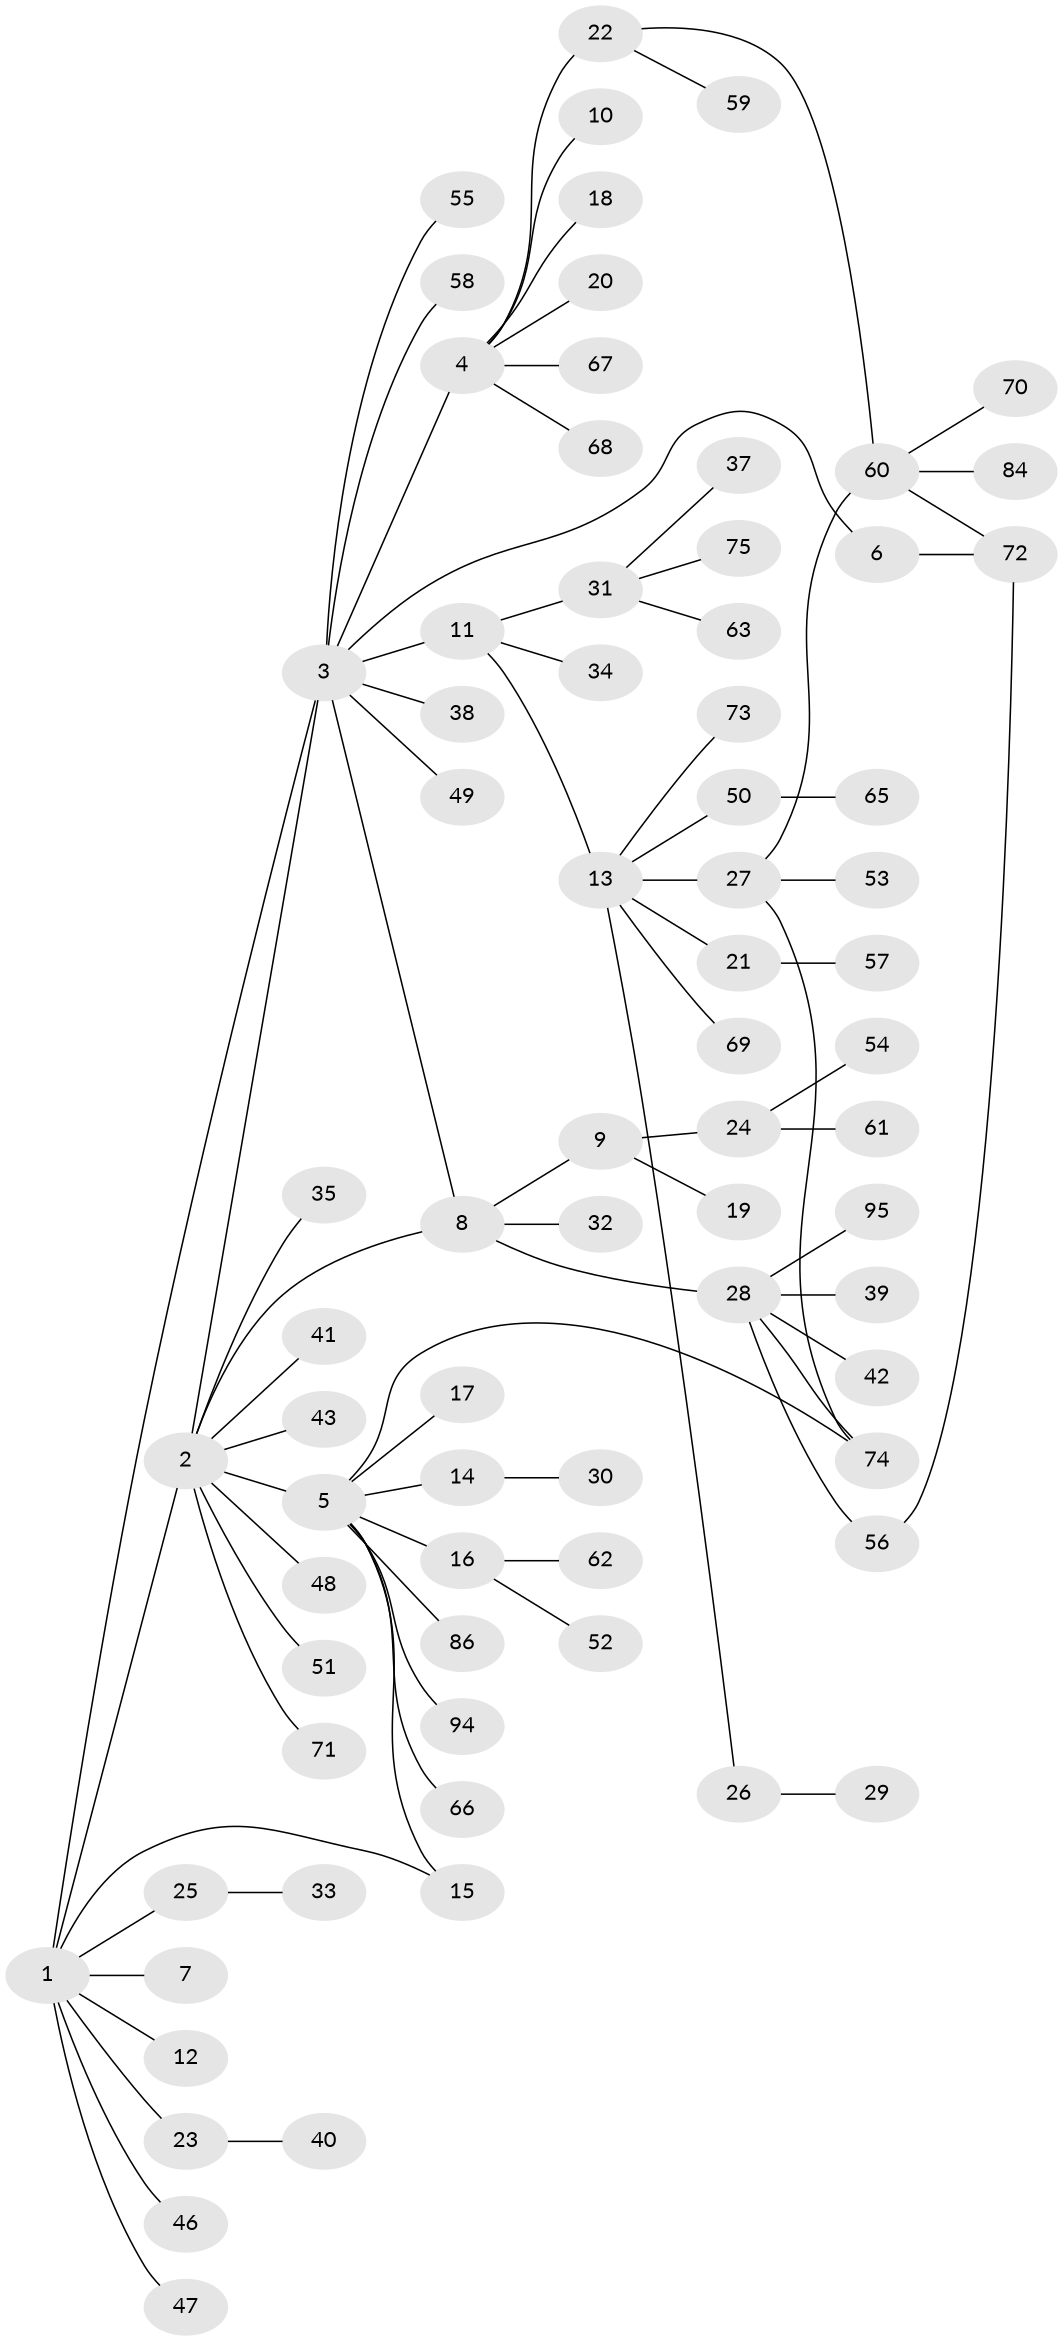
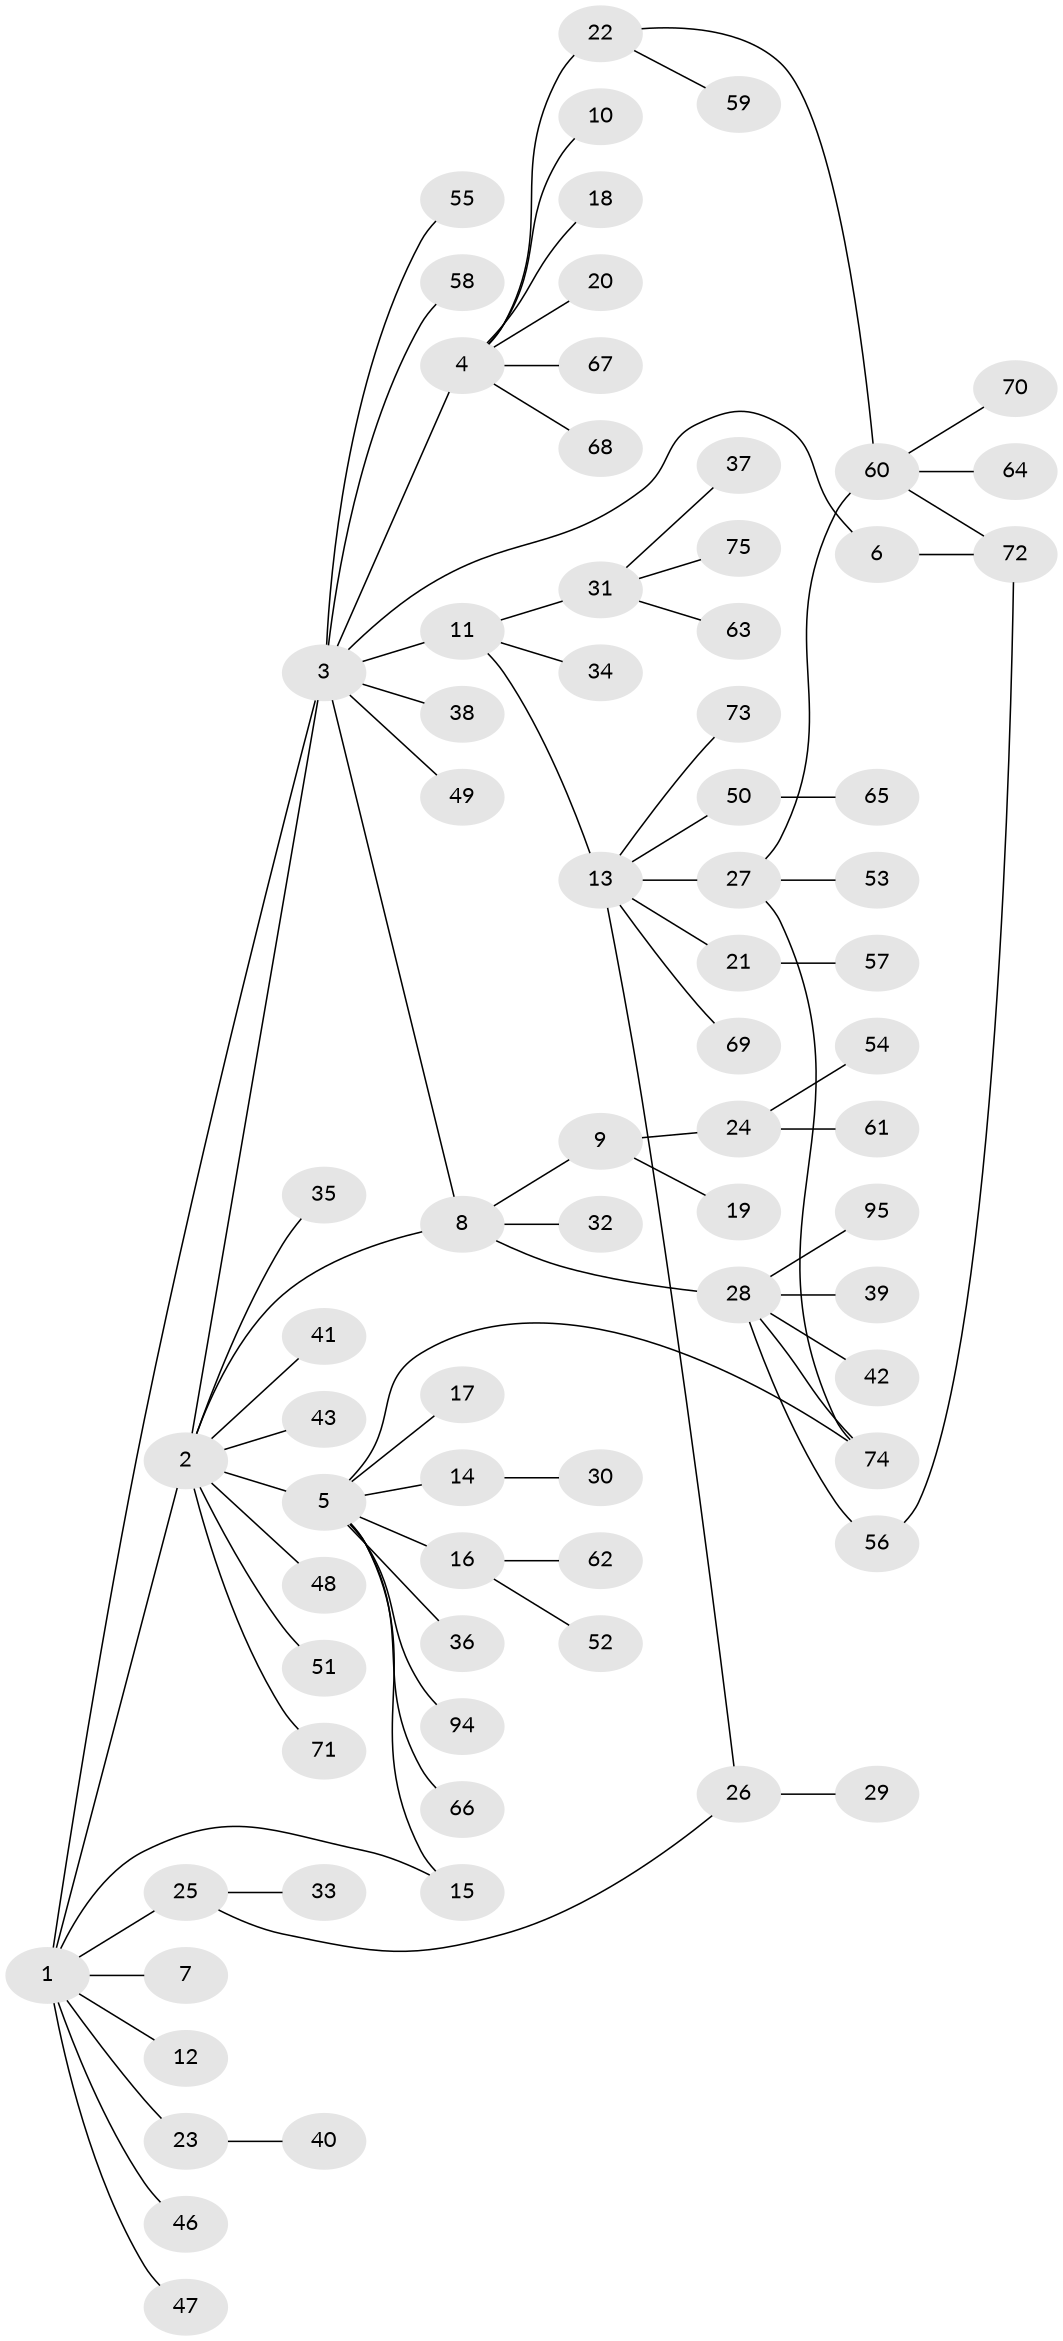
node "84": label "84" -> "64"
node "86": label "86" -> "36"
edge "26" -- "25": added
